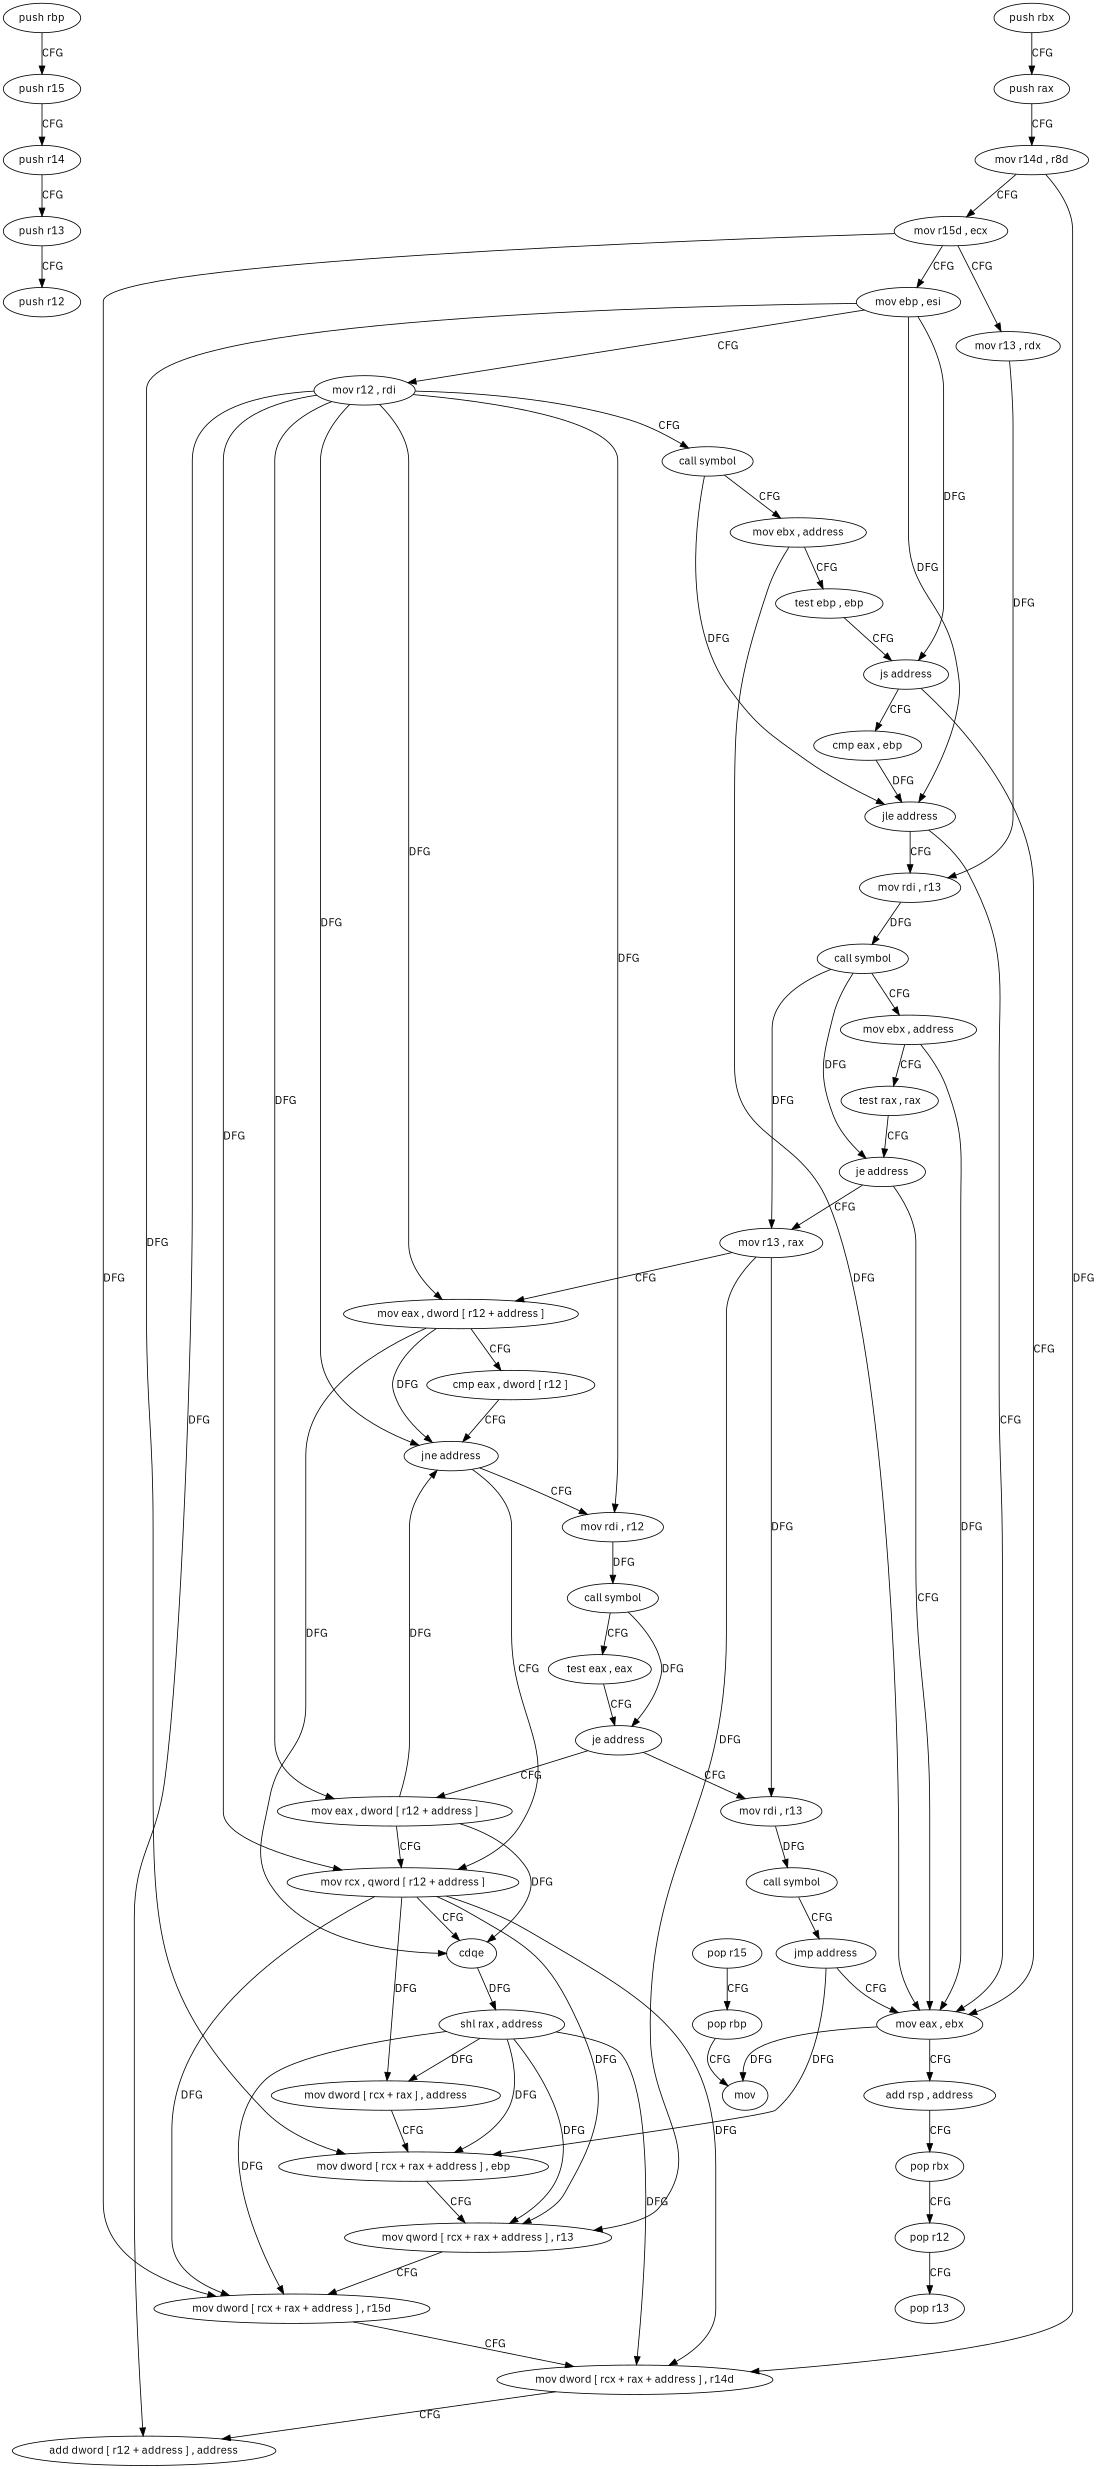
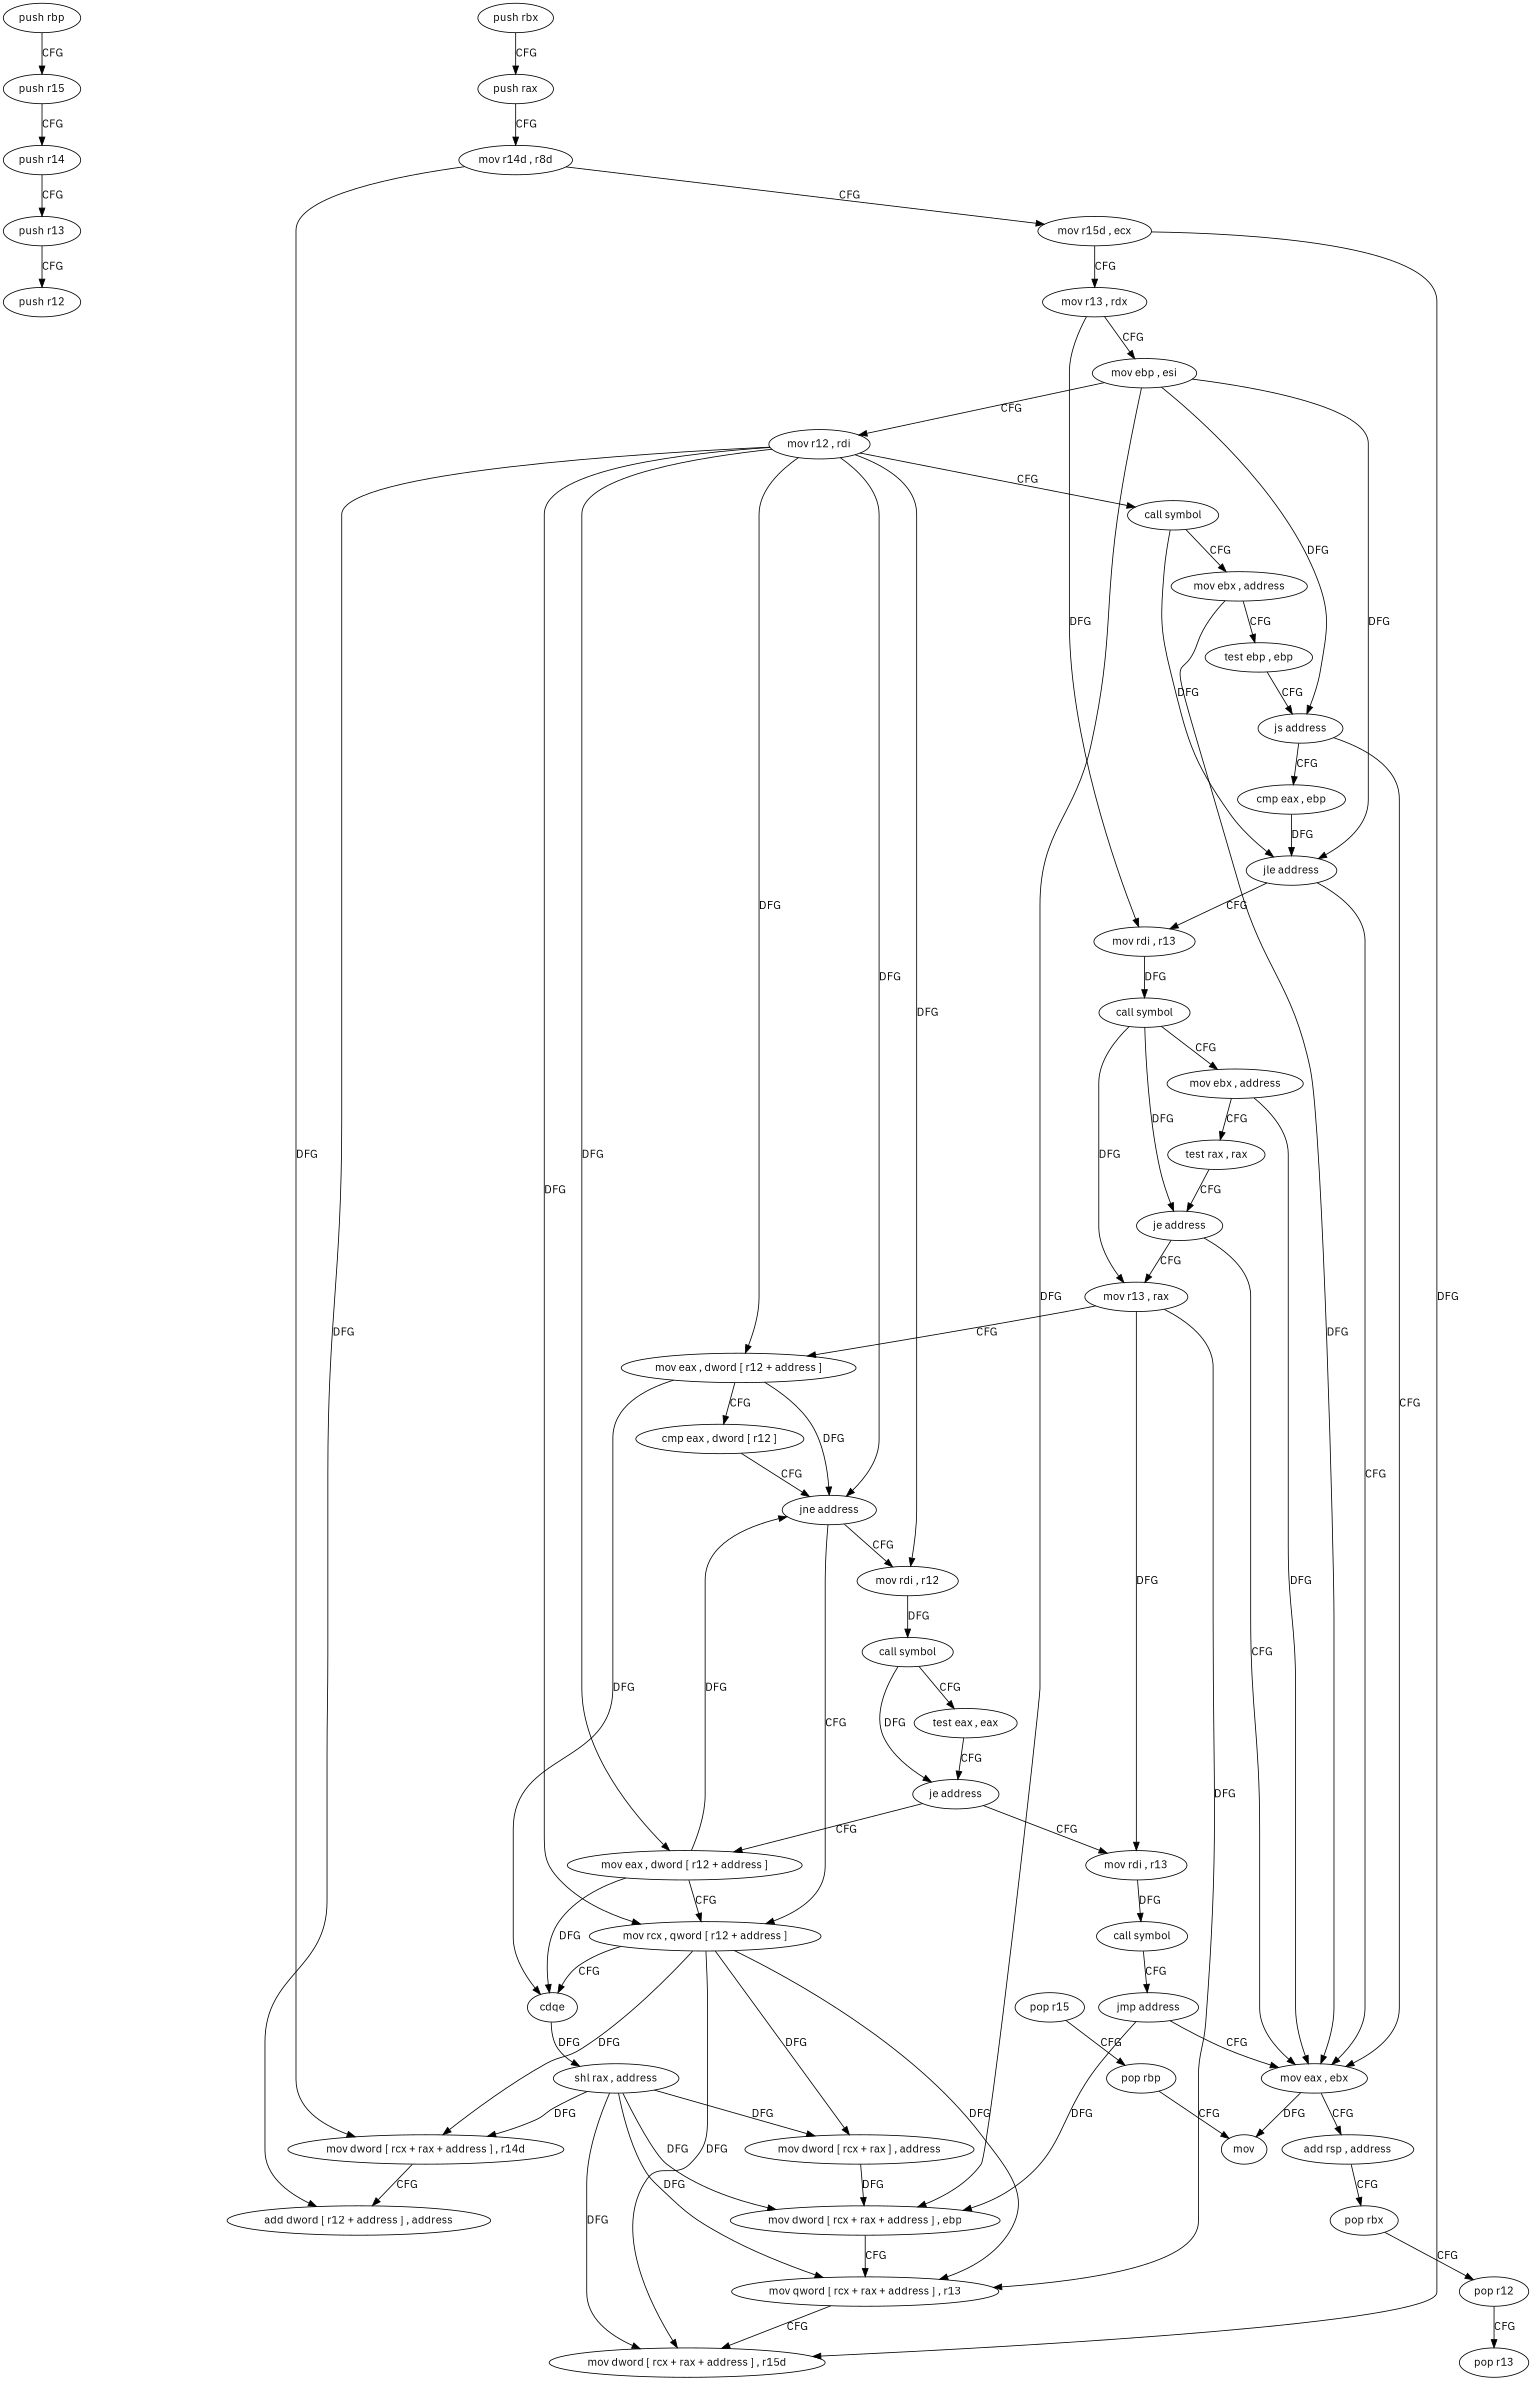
edge "mov r15d , ecx" -> "mov ebp , esi": now "mov r13 , rdx" -> "mov ebp , esi"
edge "mov dword [ rcx + rax ] , address" -> "mov dword [ rcx + rax + address ] , ebp": label "CFG" -> "DFG"
edge "mov dword [ rcx + rax + address ] , r15d" -> "mov dword [ rcx + rax + address ] , r14d": removed, label "CFG"
